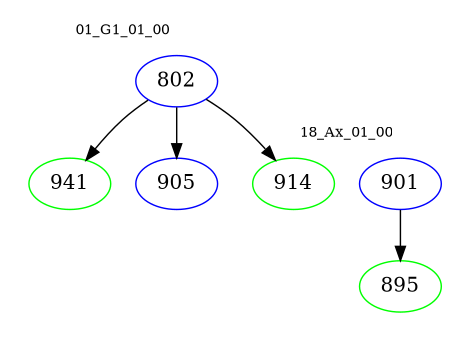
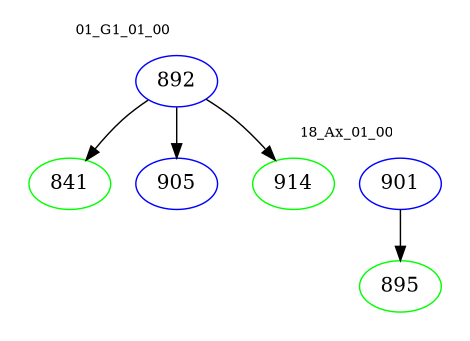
node "802": label "802" -> "892"
node "941": label "941" -> "841"
